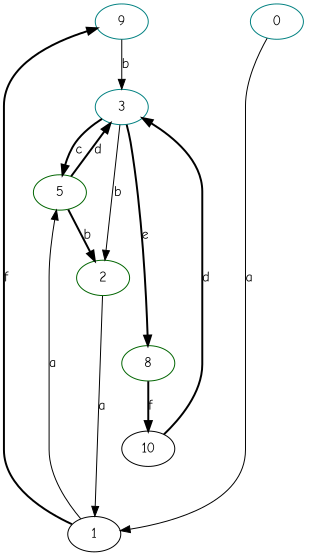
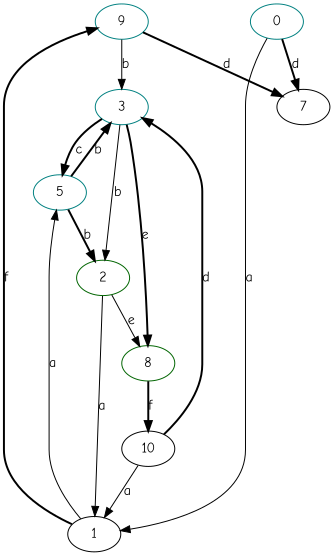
node "7": added
edge "5" -> "3": label "d" -> "b"
node "5": color darkgreen -> teal
edge "2" -> "8": added, label "e"
edge "10" -> "1": added, label "a"
